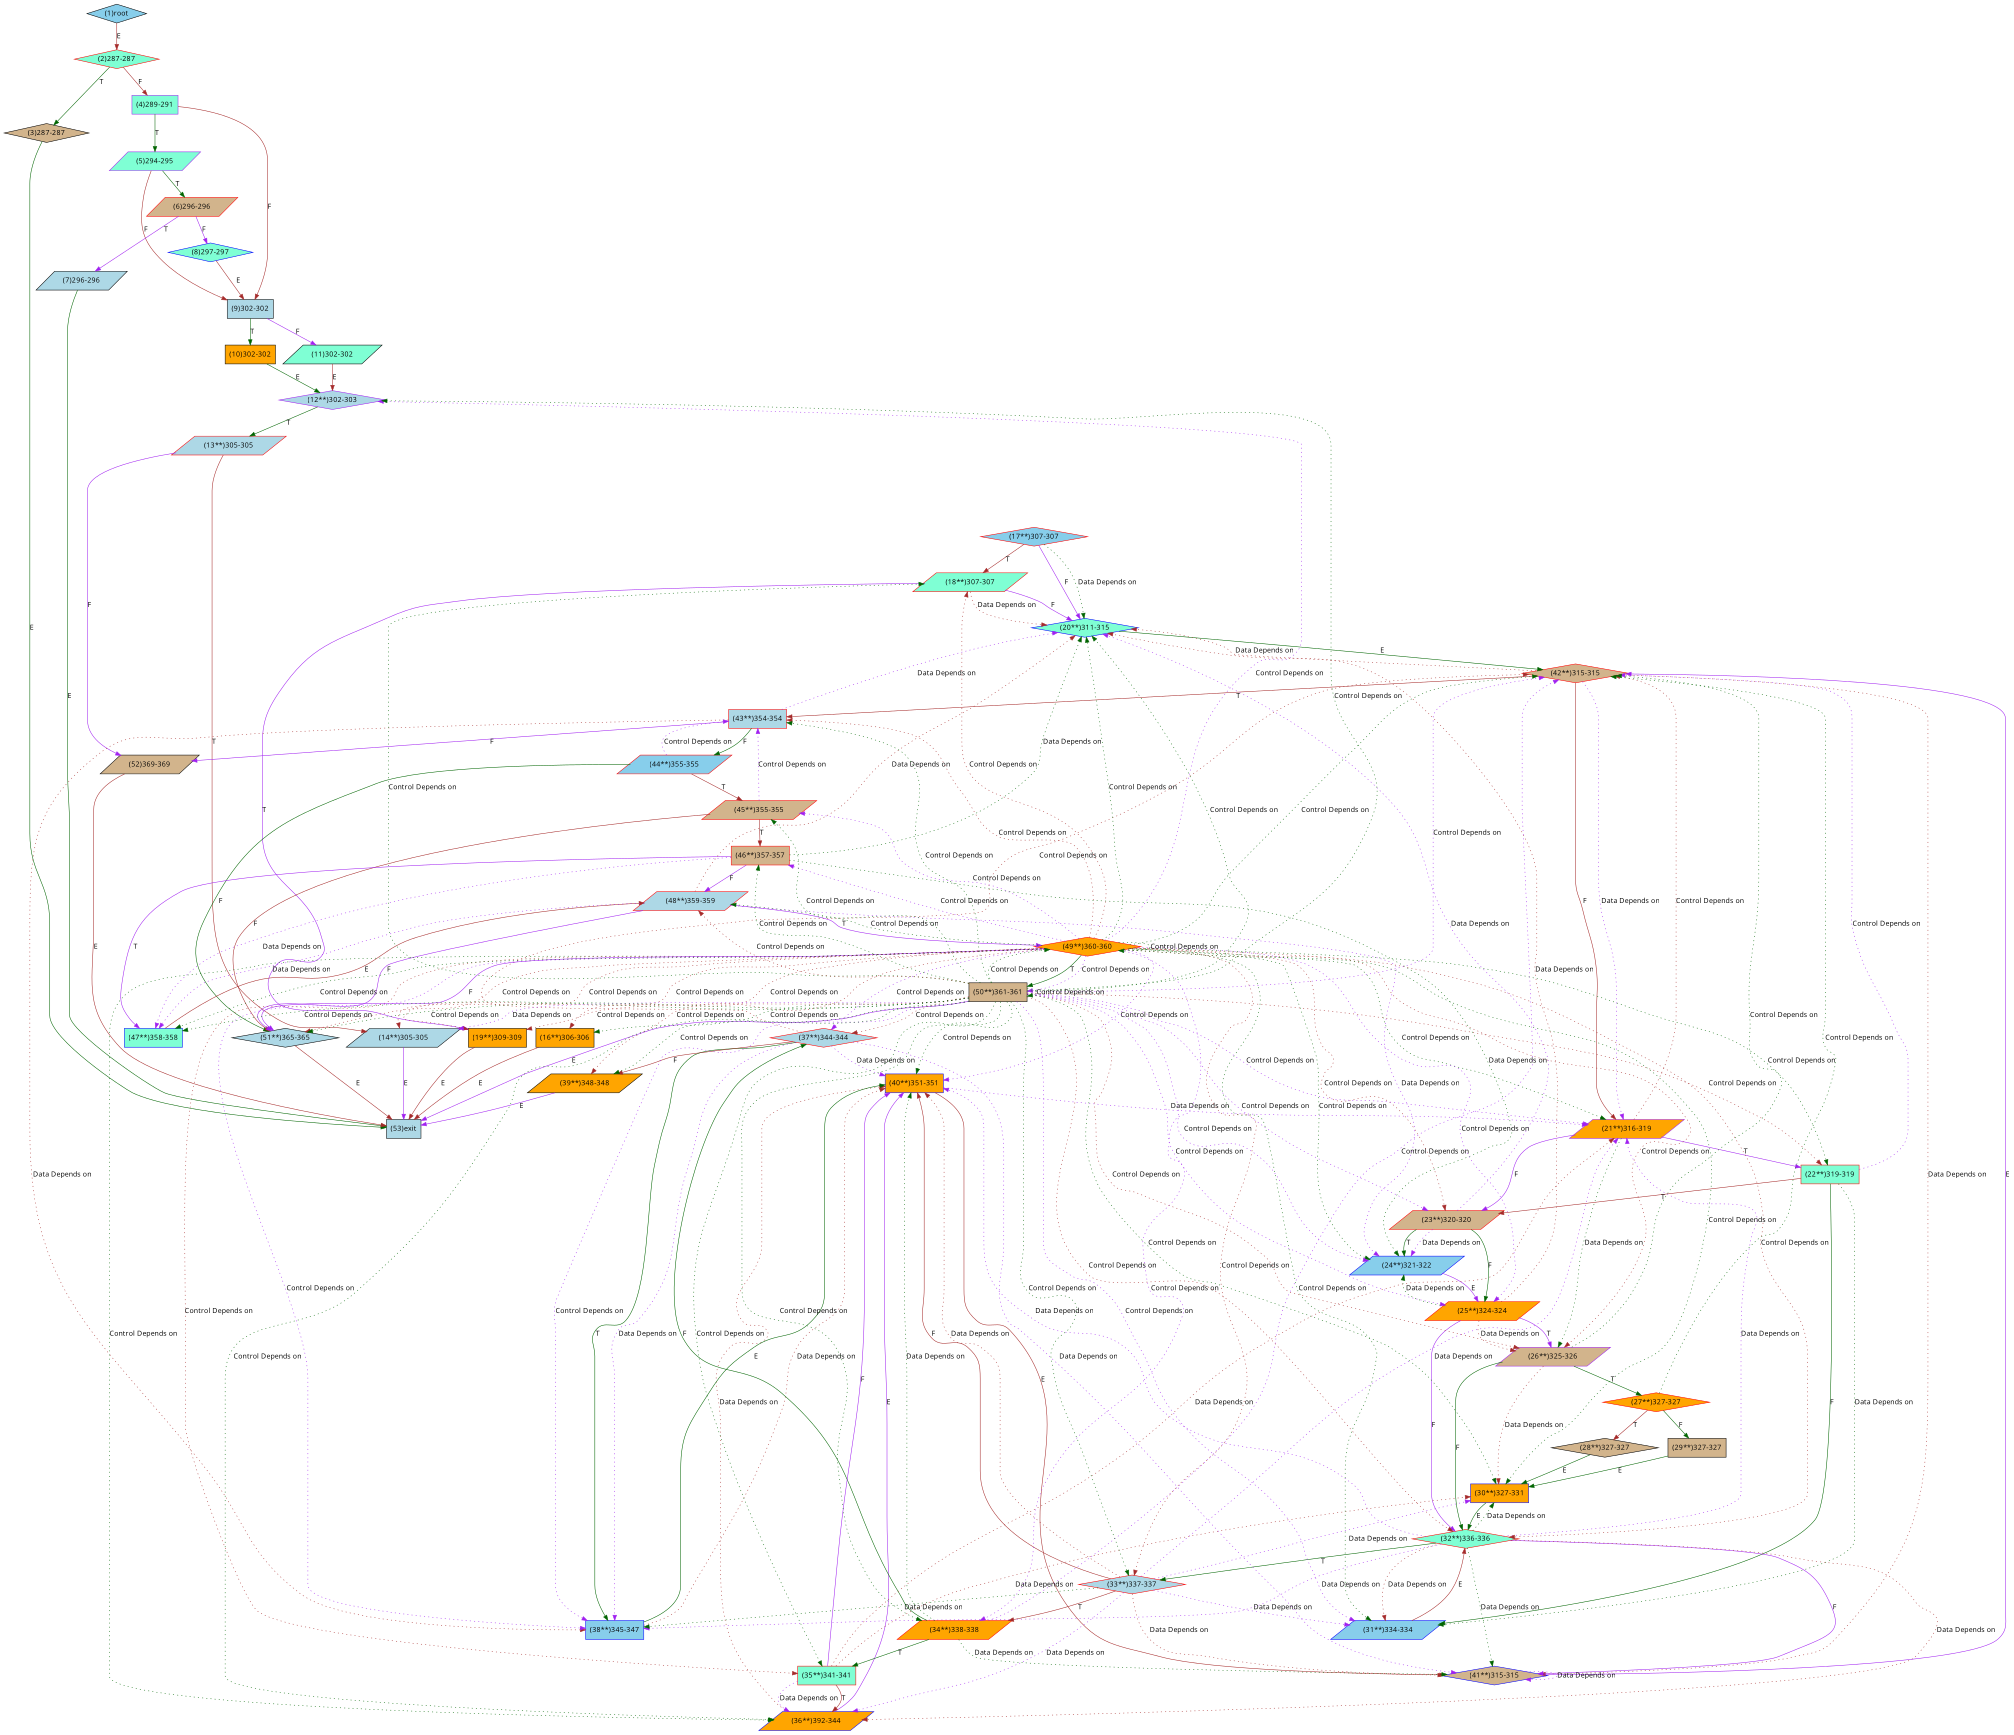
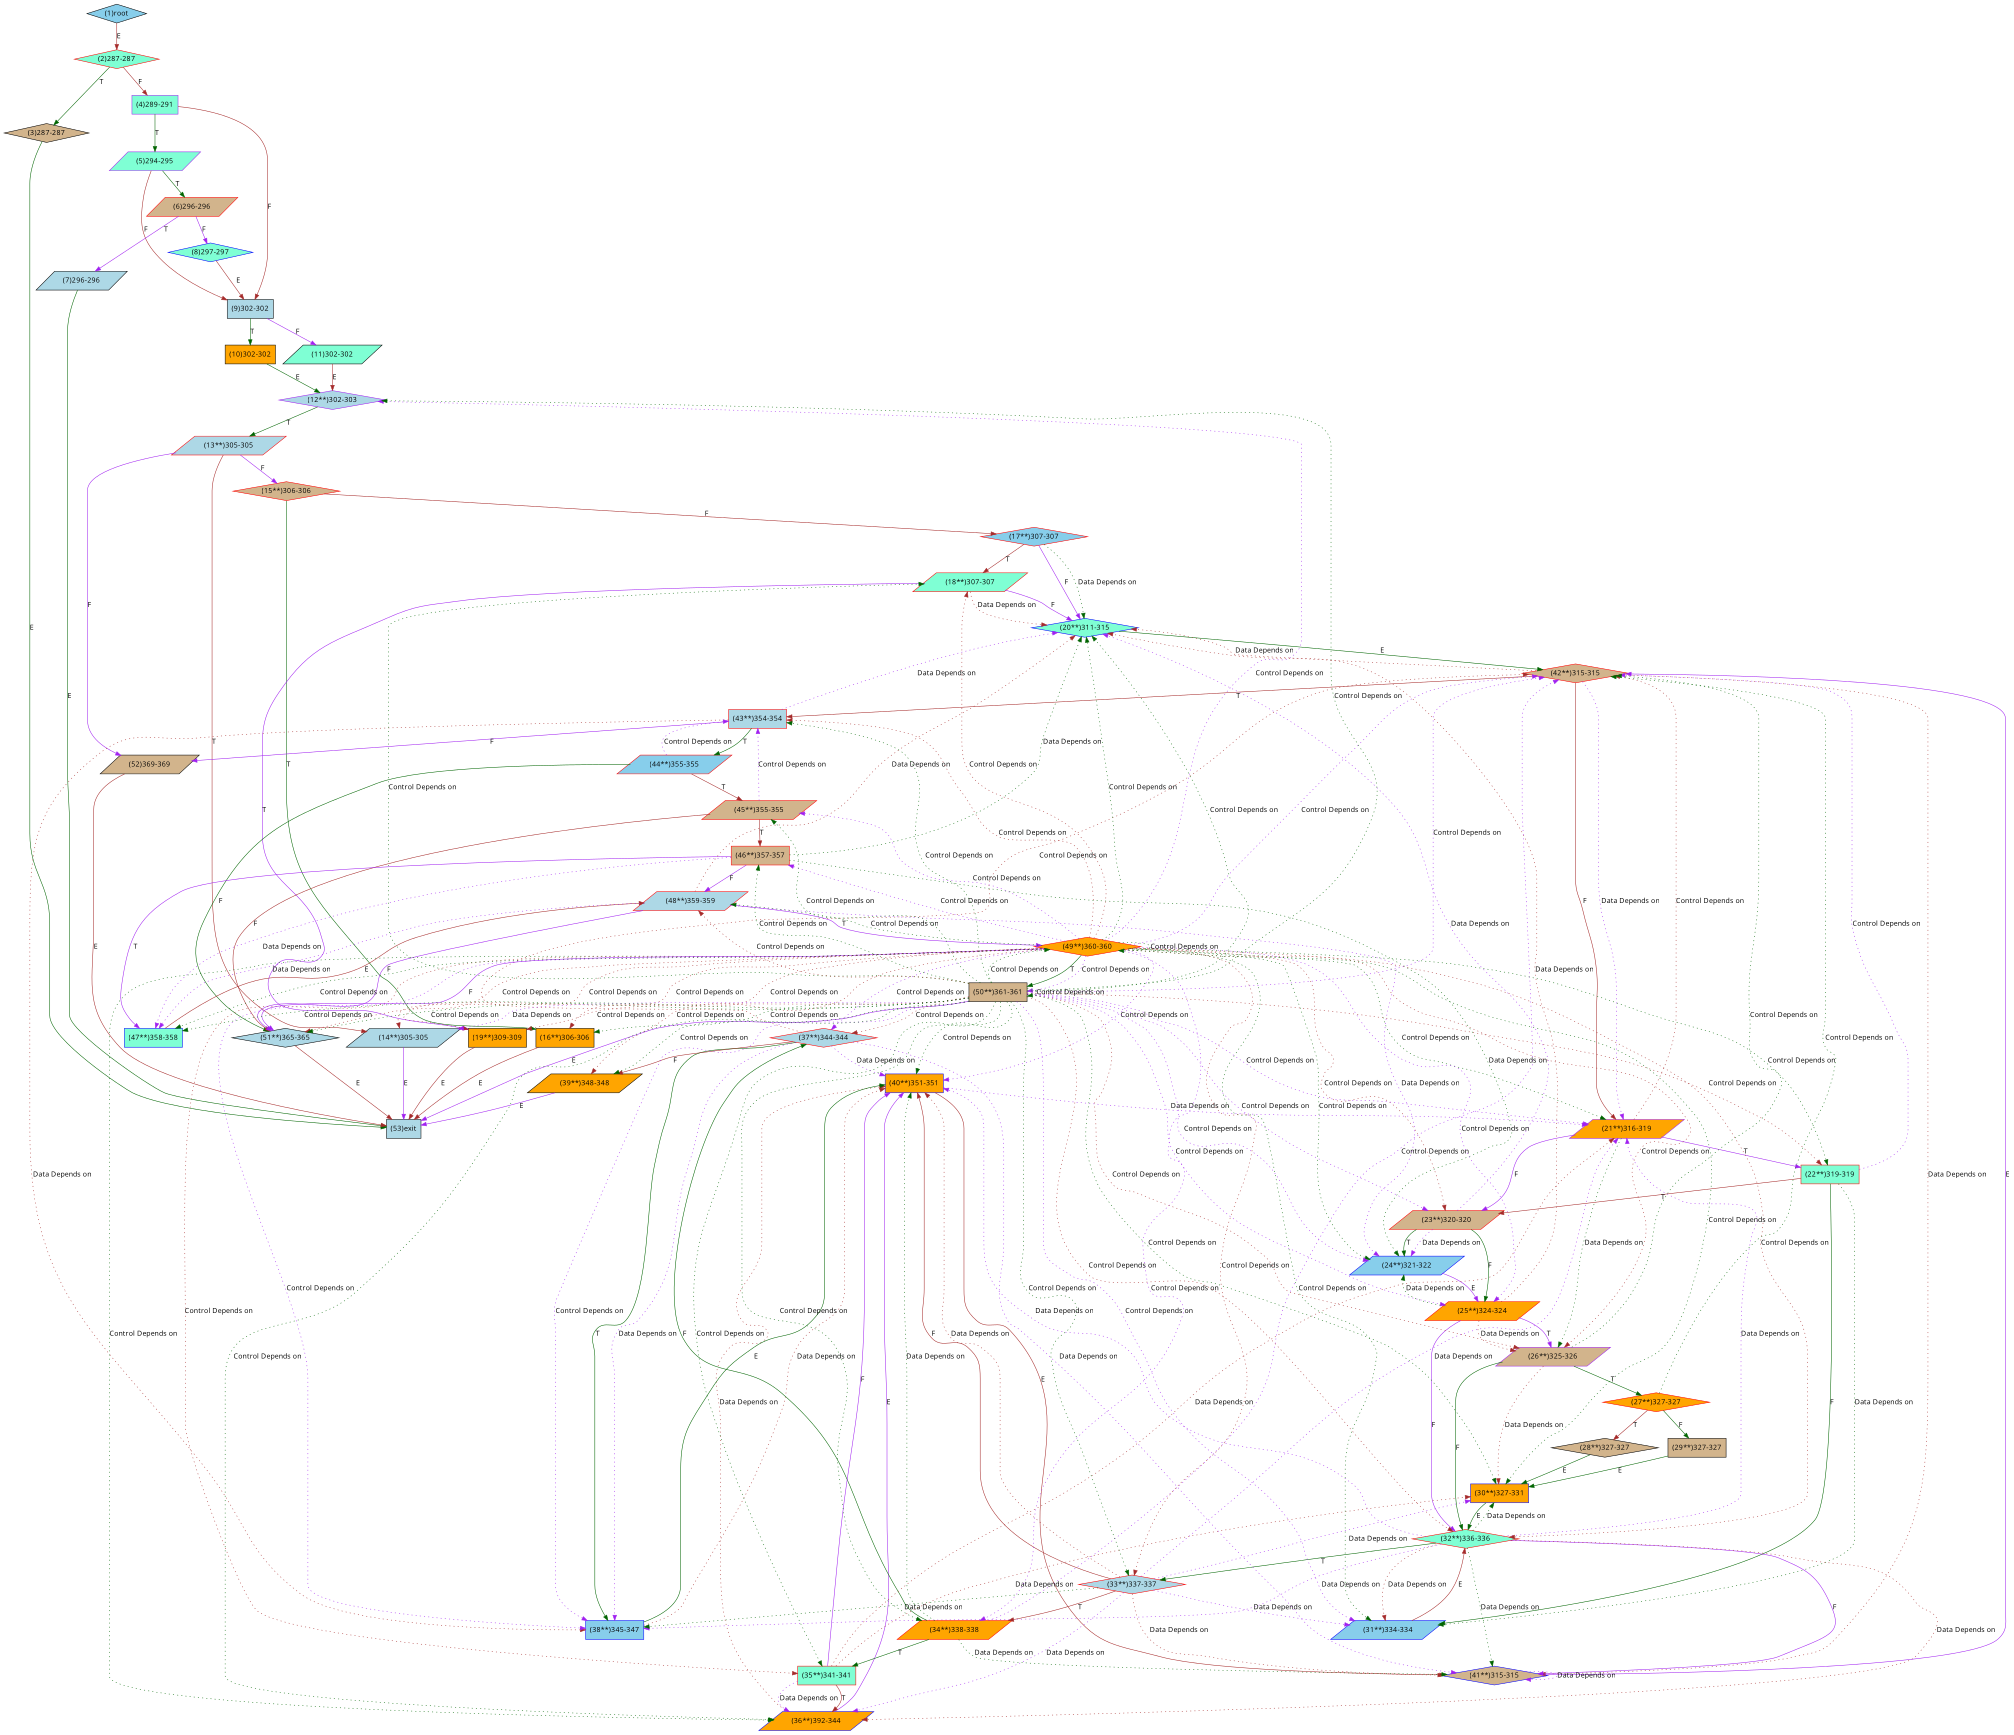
node "(15**)306-306": added
edge "(43**)354-354" -> "(44**)355-355": label "F" -> "T"
edge "(49**)360-360" -> "(42**)315-315": color darkgreen -> purple
